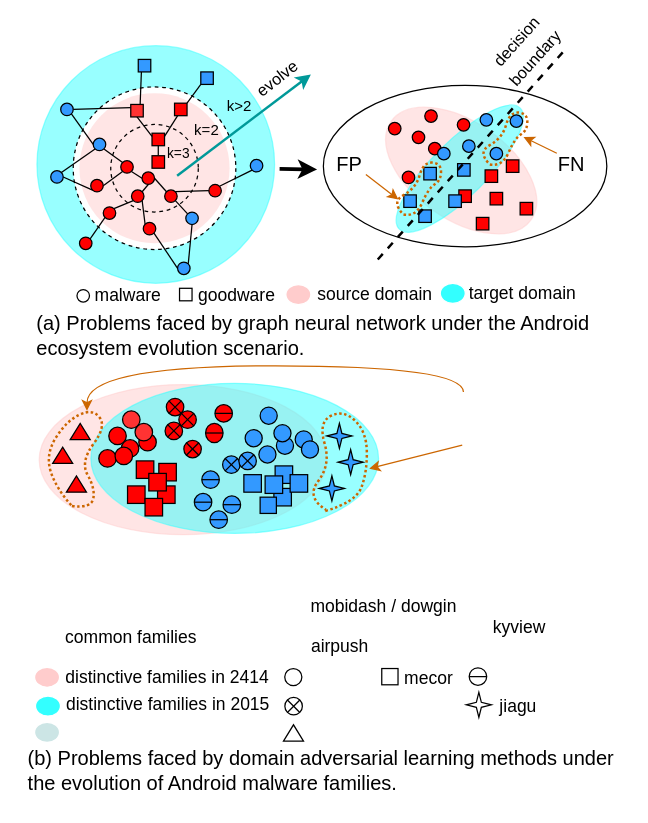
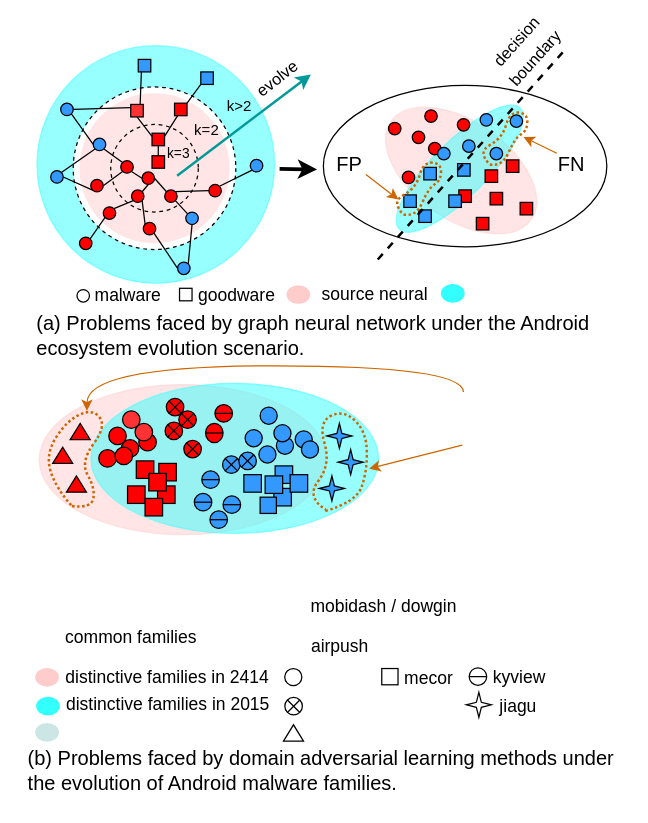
node "target domain": removed
node "source domain": label "source domain" -> "source neural"
node "kyview": moved (520, 626) -> (520, 676)
